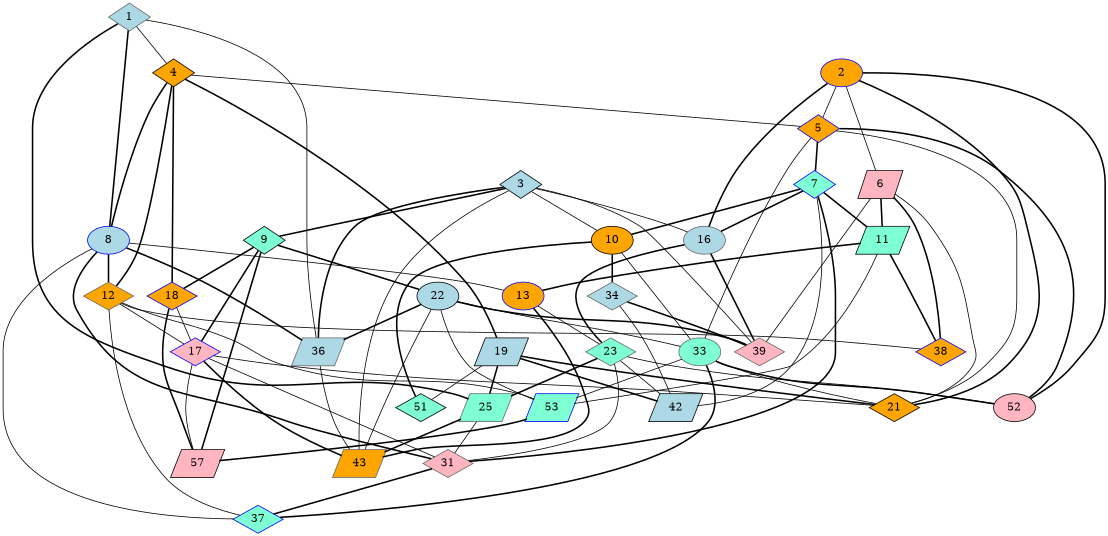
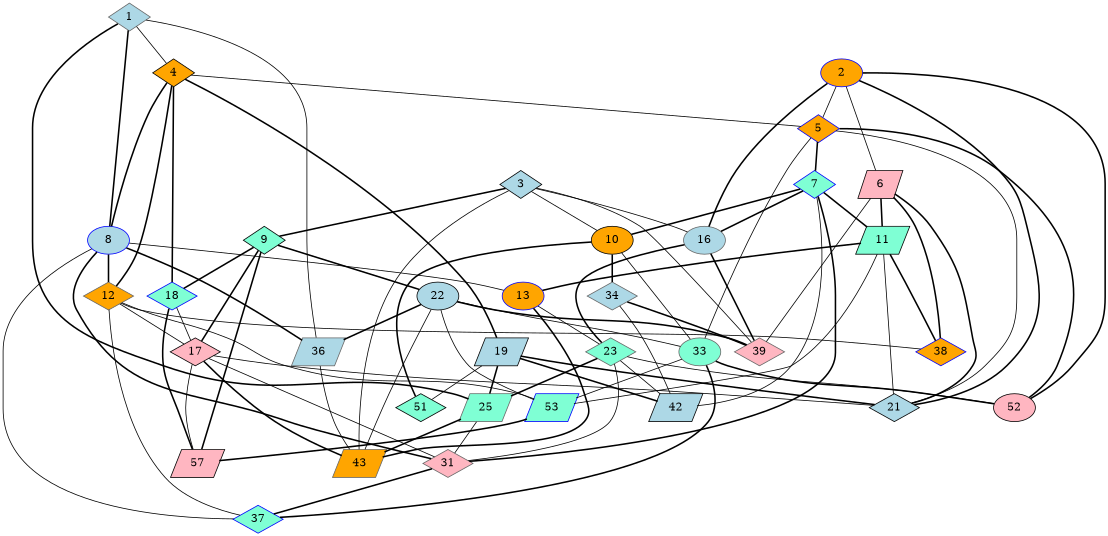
edge "3" -- "36": removed
node "18": fillcolor orange -> aquamarine
edge "6" -- "21": style solid -> bold
node "17": color blue -> black
edge "33" -- "21": now "11" -- "21"
node "21": fillcolor orange -> lightblue
